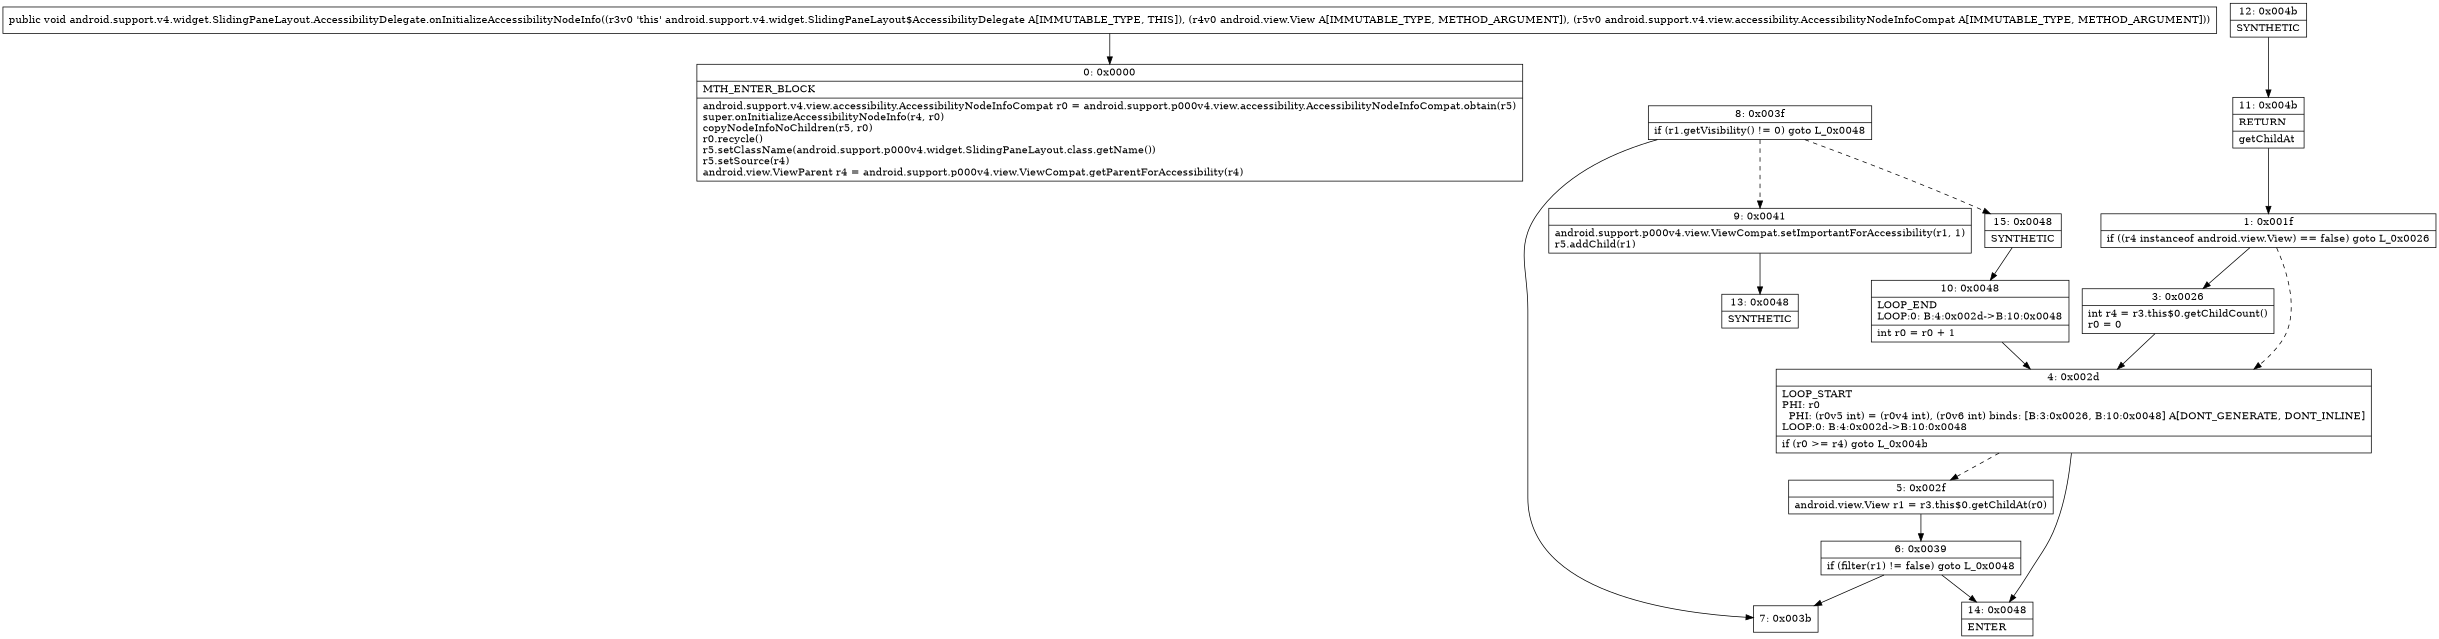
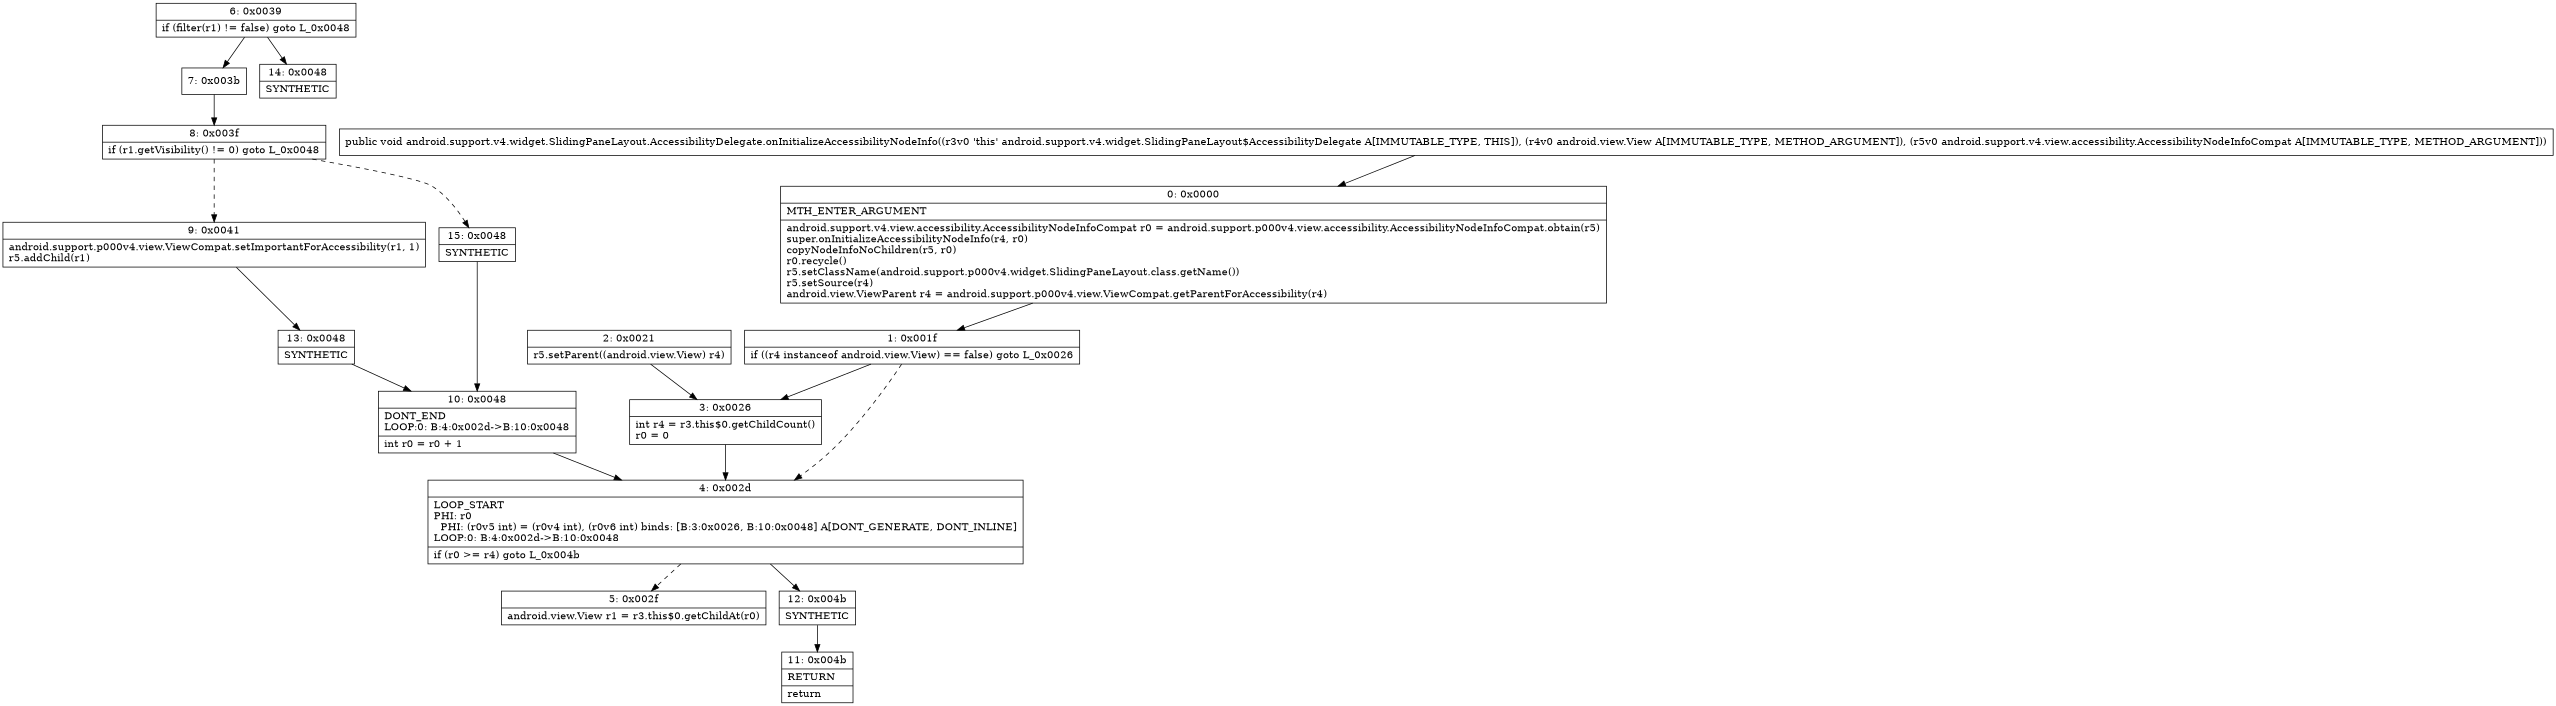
node "0: 0x0000": text "MTH_ENTER_BLOCK" -> "MTH_ENTER_ARGUMENT"
node "11: 0x004b": text "getChildAt" -> "return"
edge "11: 0x004b" -> "1: 0x001f": now "0: 0x0000" -> "1: 0x001f"
node "10: 0x0048": text "LOOP_END" -> "DONT_END"
node "2: 0x0021": added
edge "13: 0x0048" -> "10: 0x0048": added
edge "8: 0x003f" -> "7: 0x003b": reversed
edge "5: 0x002f" -> "6: 0x0039": removed
edge "4: 0x002d" -> "14: 0x0048": now "4: 0x002d" -> "12: 0x004b"
node "14: 0x0048": text "ENTER" -> "SYNTHETIC"
